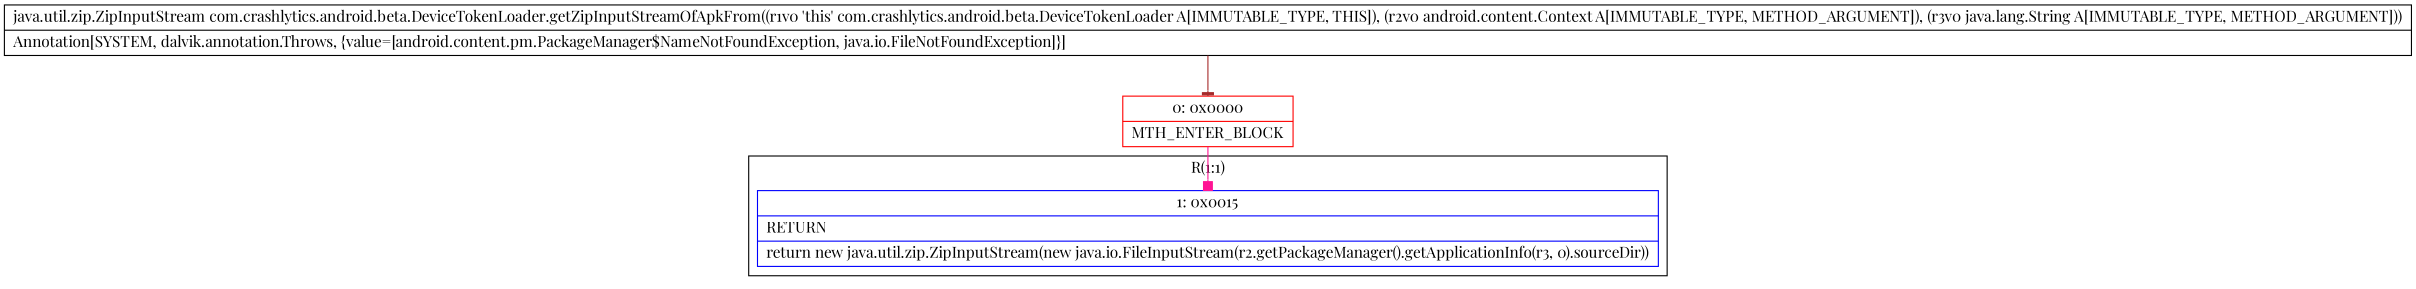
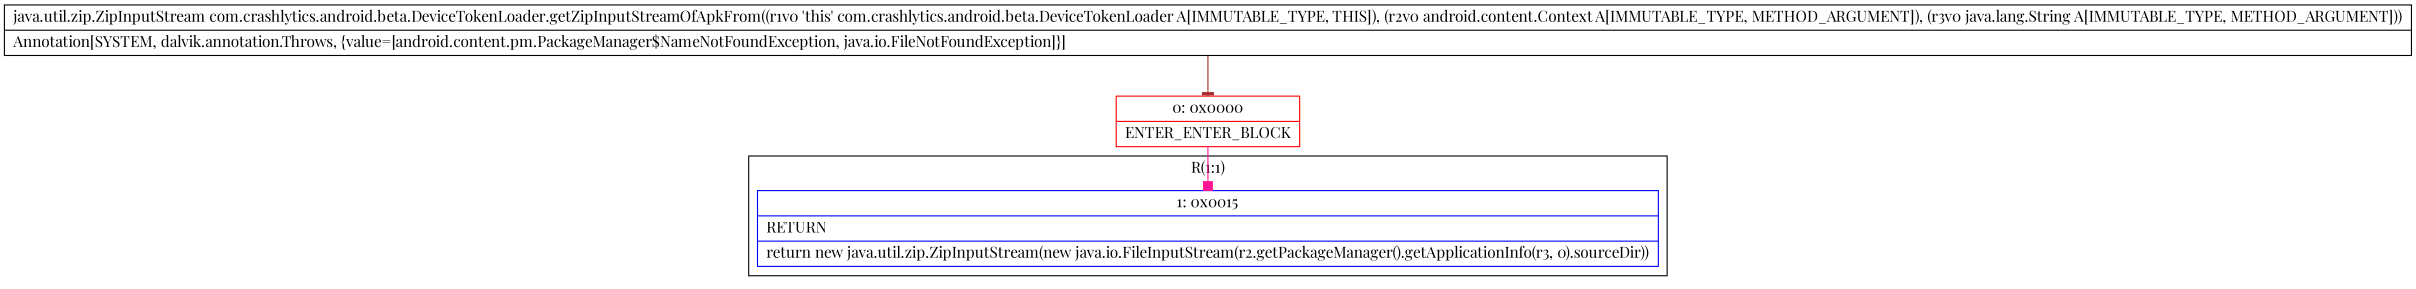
node "0: 0x0000": text "MTH_ENTER_BLOCK" -> "ENTER_ENTER_BLOCK"
